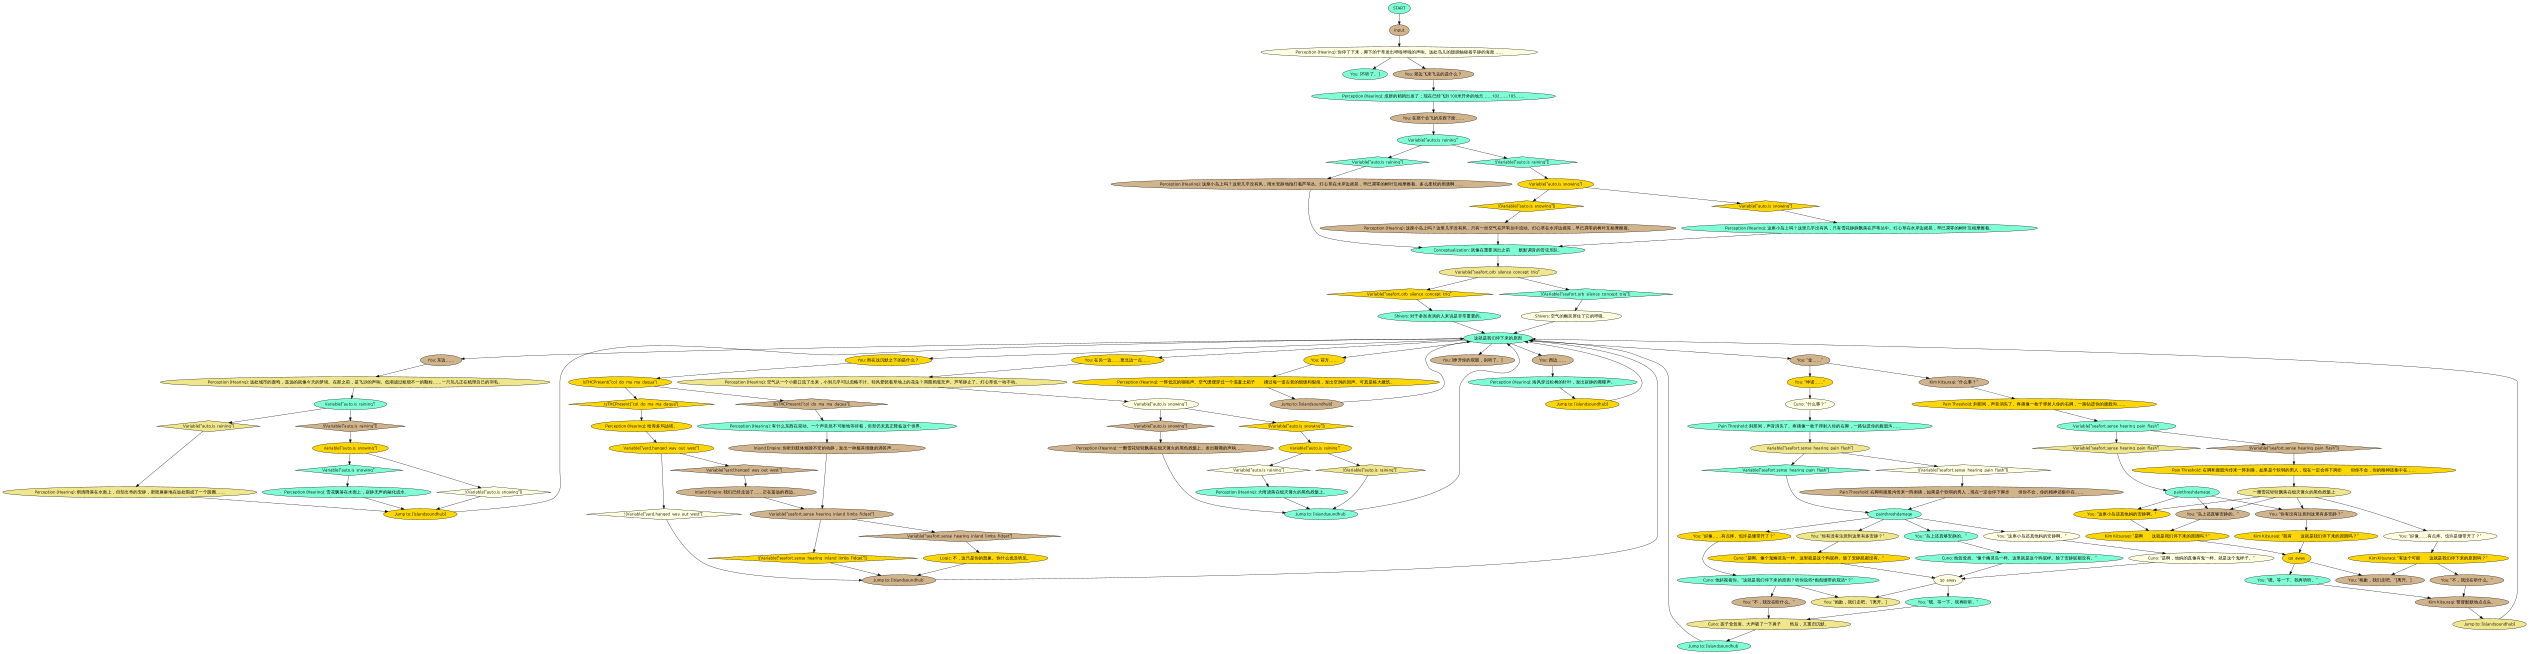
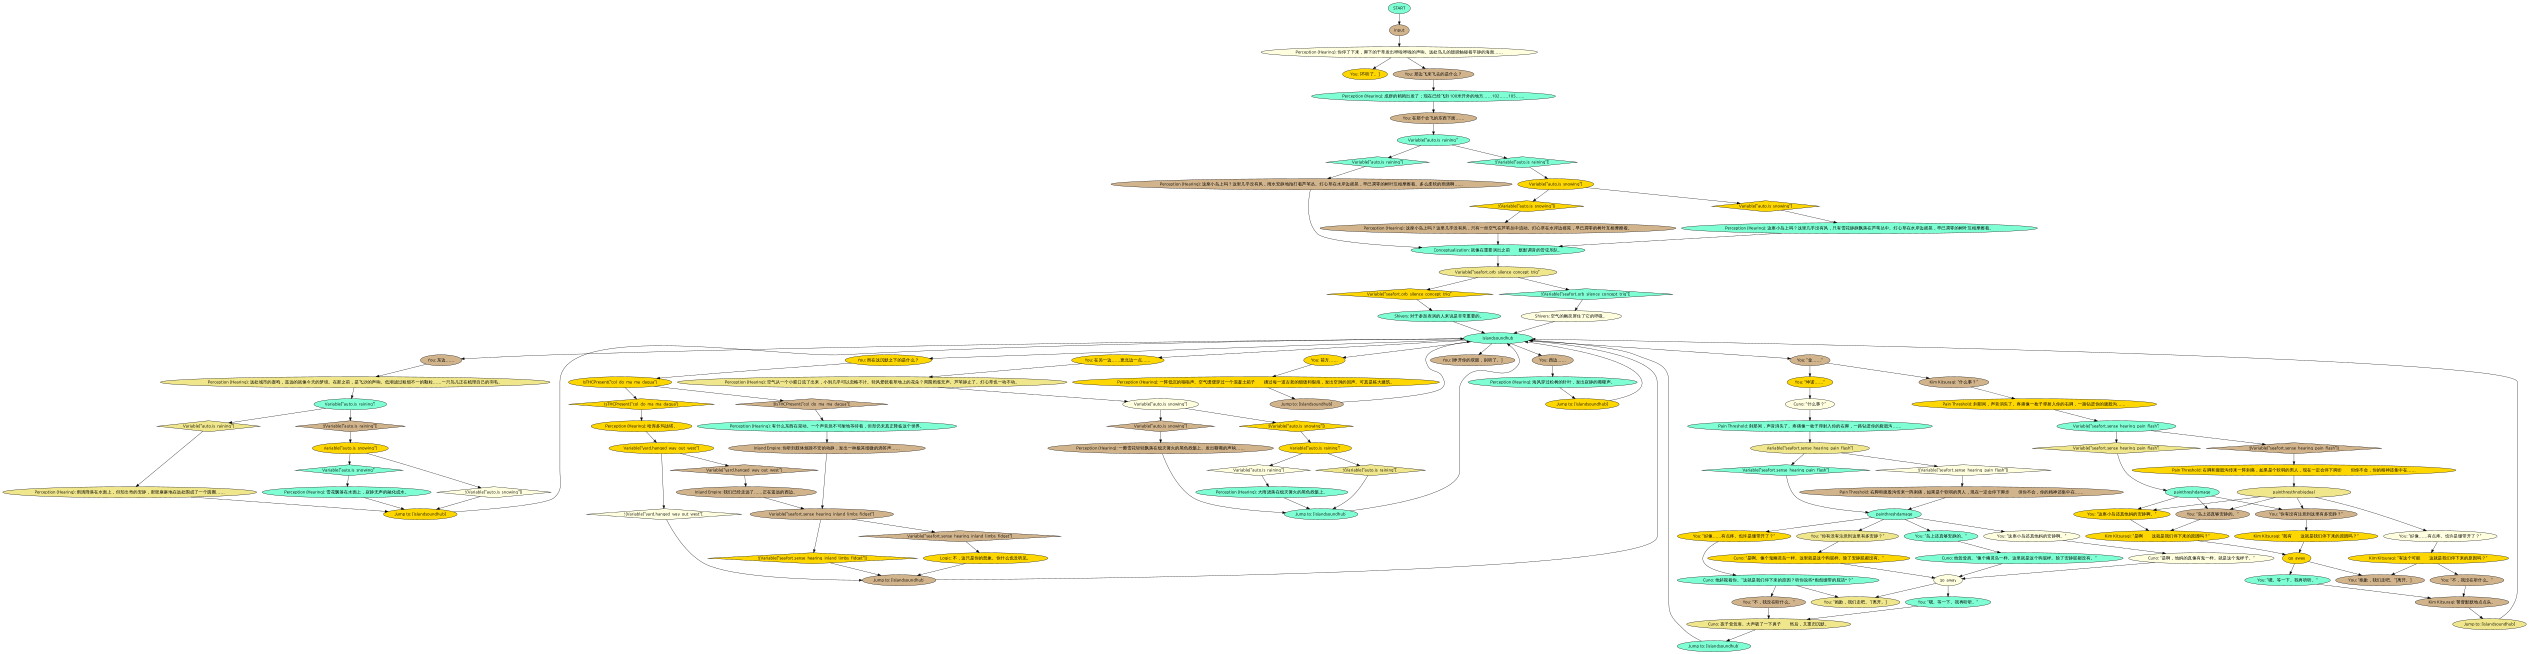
node "You: [不听了。]": fillcolor aquamarine -> gold
node "这就是我们停下来的原因": label "这就是我们停下来的原因" -> "islandsoundhub"
node "一瓣雪花轻轻飘落在熄灭篝火的黑色残骸上": label "一瓣雪花轻轻飘落在熄灭篝火的黑色残骸上" -> "painthresthnobigdeal"
